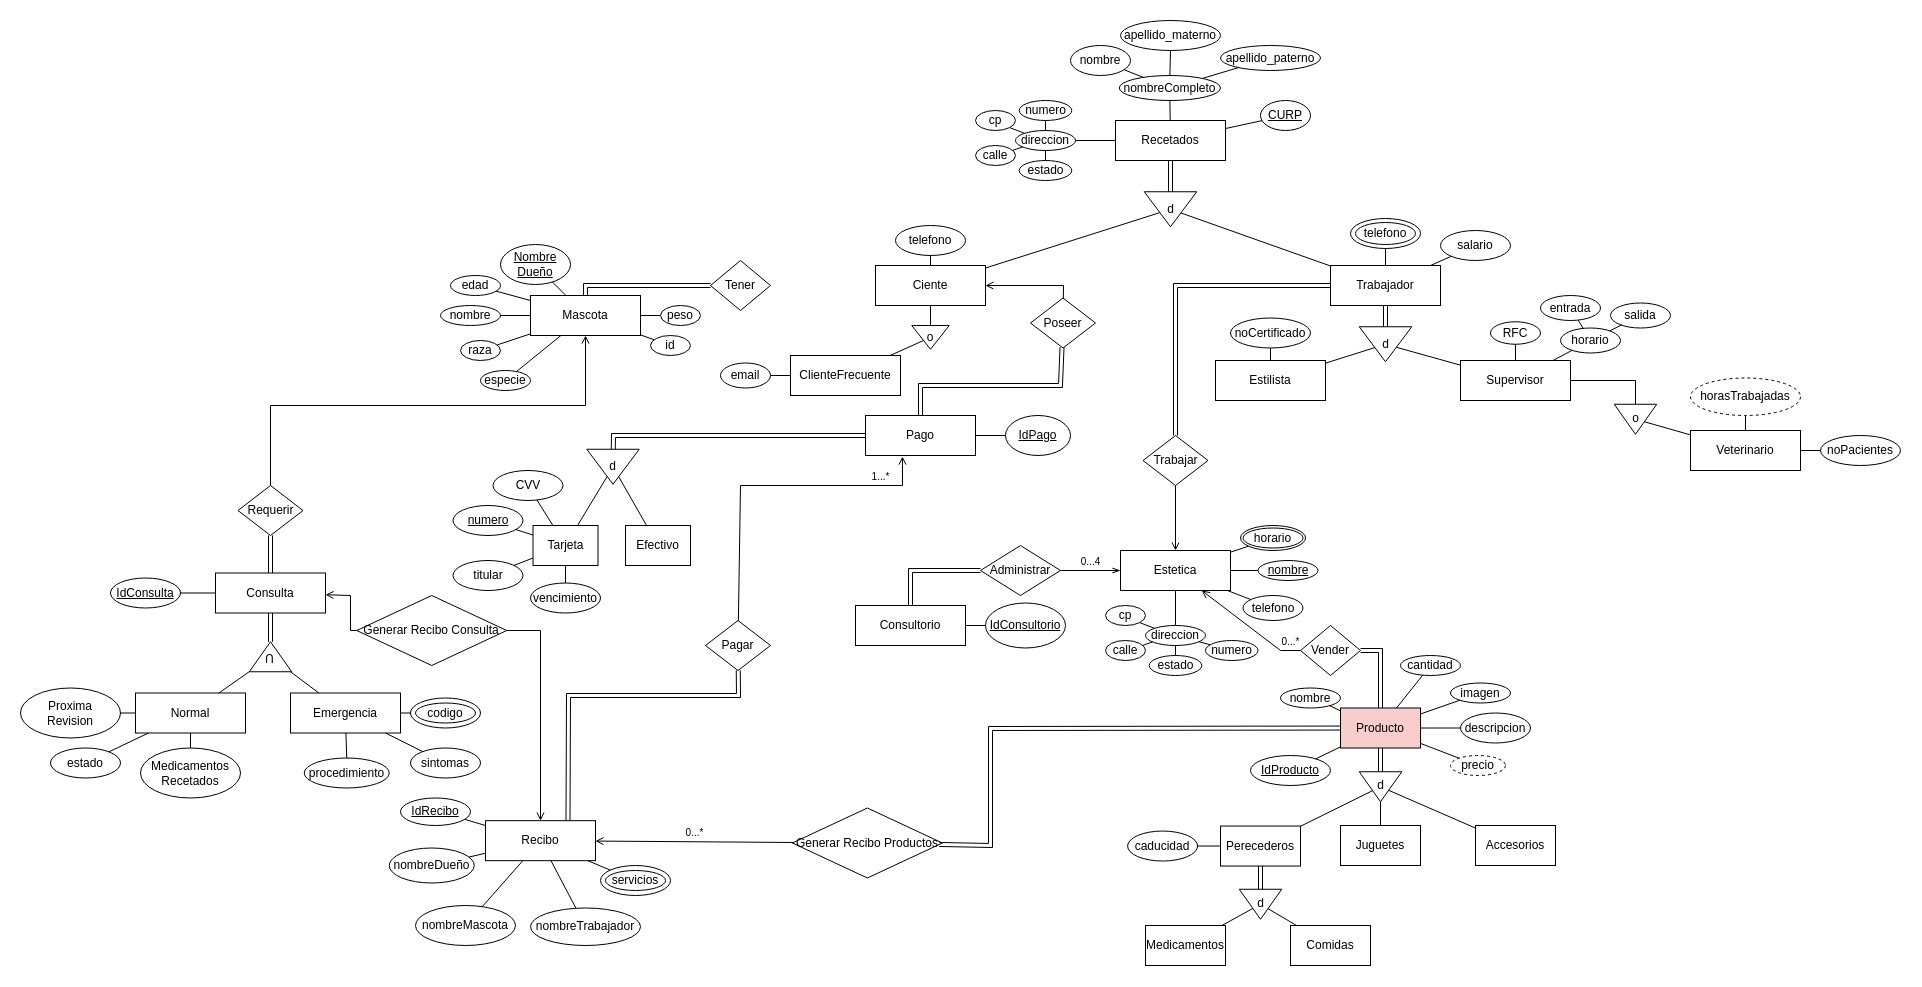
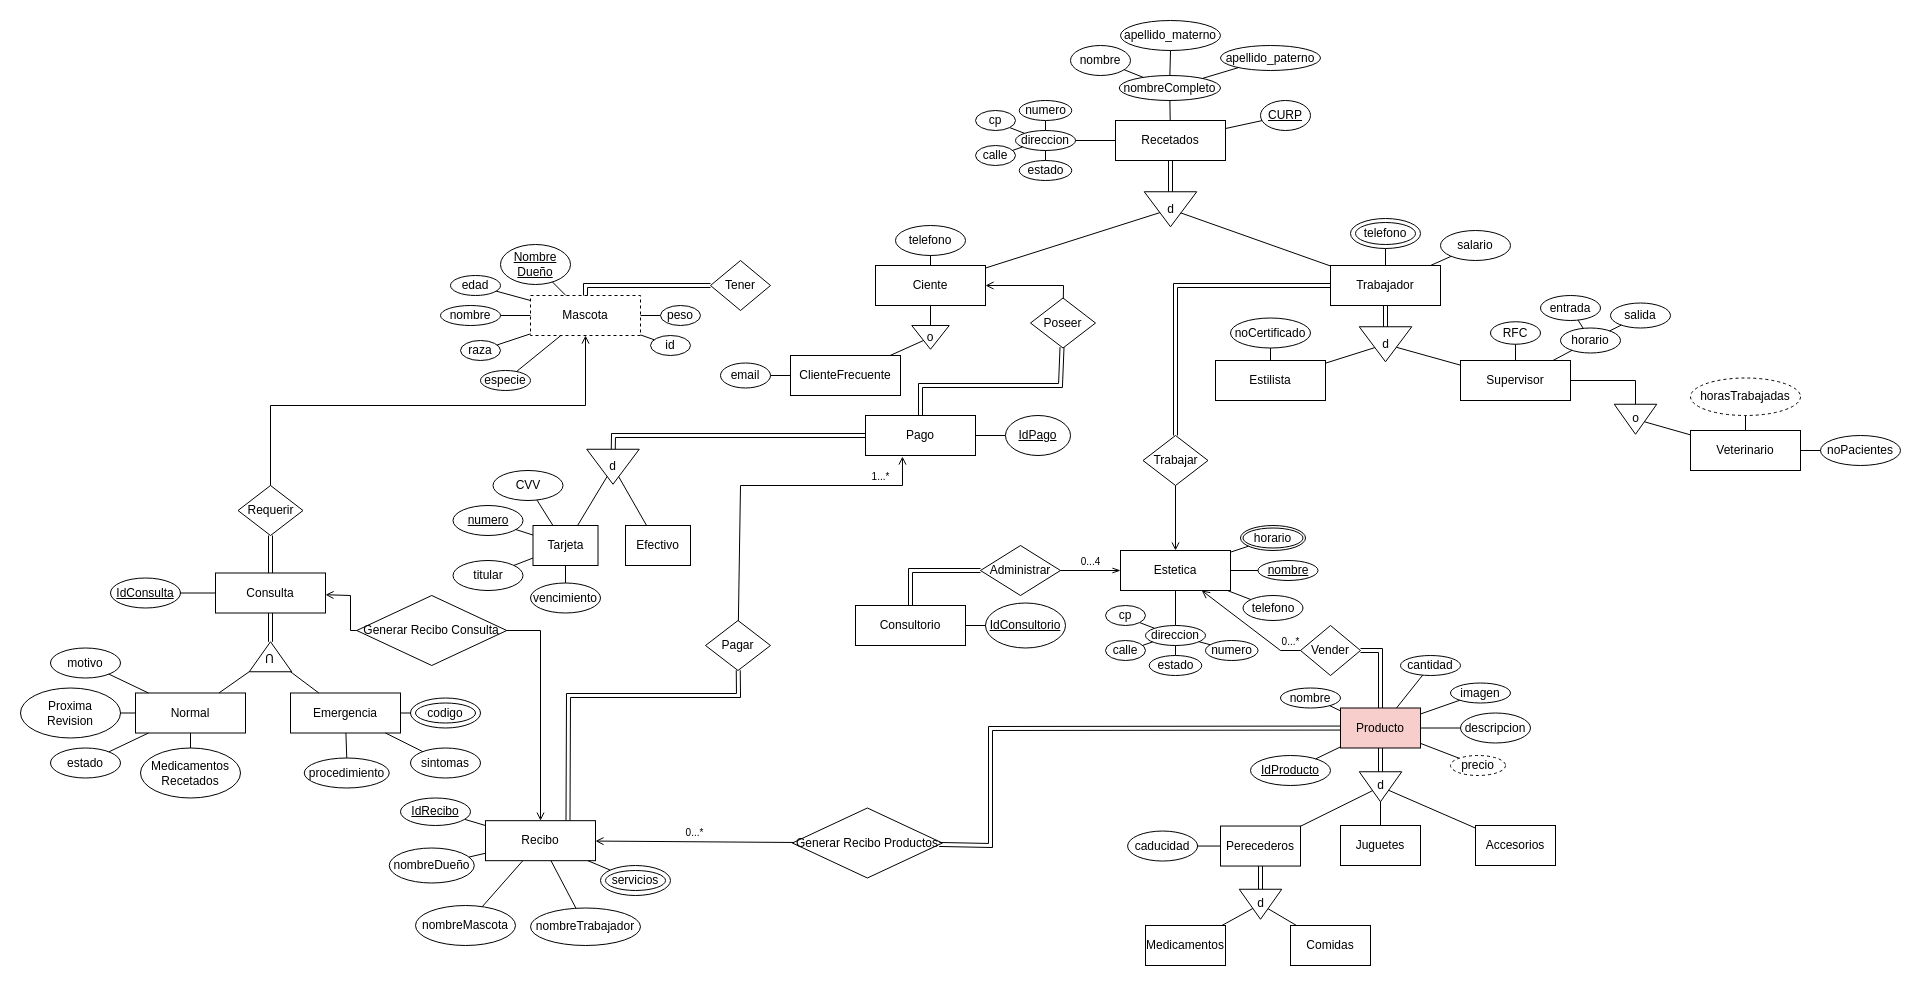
node "Mascota": style solid -> dashed
node "motivo": added
edge "motivo" -- "Normal": added
